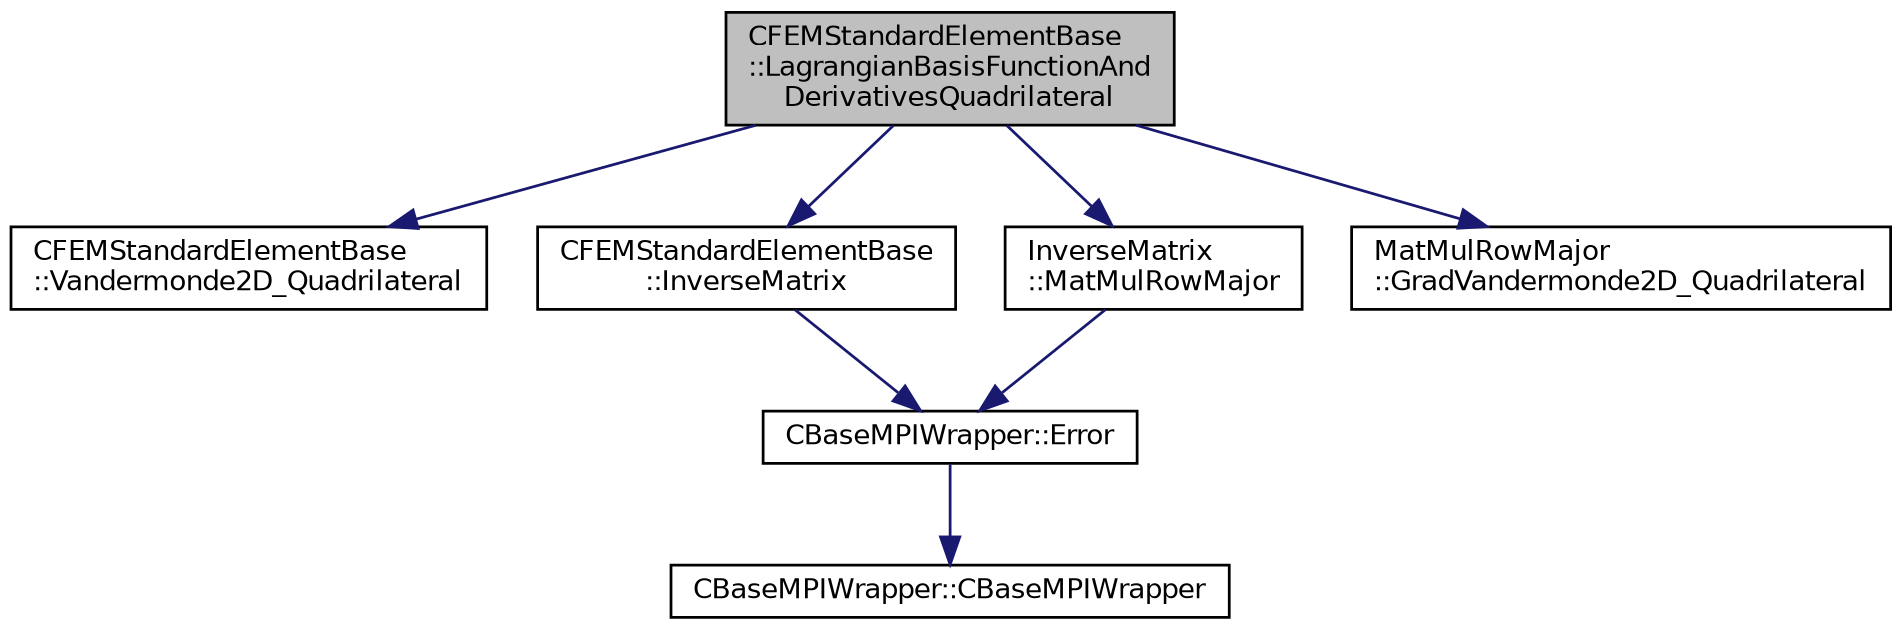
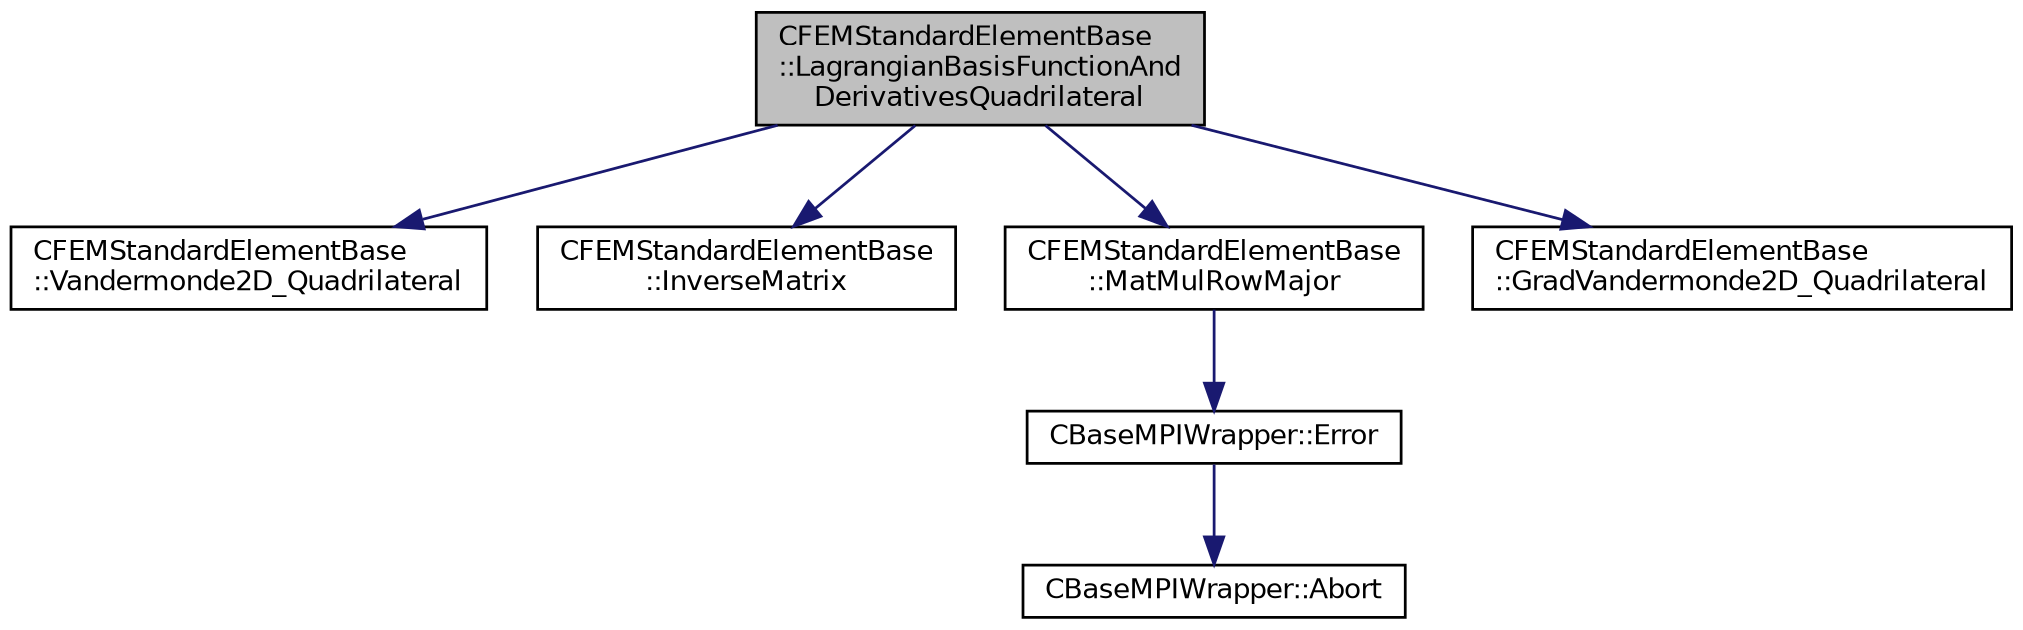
node "InverseMatrix ::MatMulRowMajor": label "InverseMatrix ::MatMulRowMajor" -> "CFEMStandardElementBase ::MatMulRowMajor"
node "MatMulRowMajor ::GradVandermonde2D_Quadrilateral": label "MatMulRowMajor ::GradVandermonde2D_Quadrilateral" -> "CFEMStandardElementBase ::GradVandermonde2D_Quadrilateral"
edge "CFEMStandardElementBase ::InverseMatrix" -> "CBaseMPIWrapper::Error": removed
node "CBaseMPIWrapper::CBaseMPIWrapper": label "CBaseMPIWrapper::CBaseMPIWrapper" -> "CBaseMPIWrapper::Abort"
